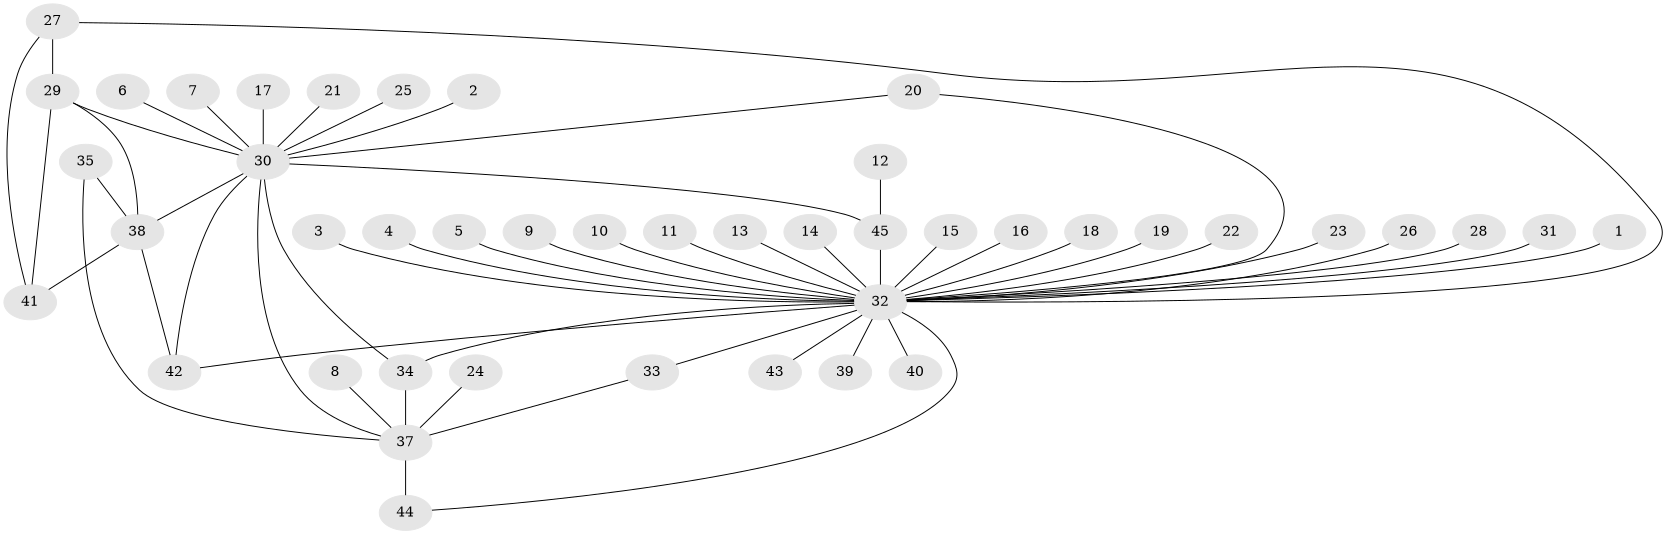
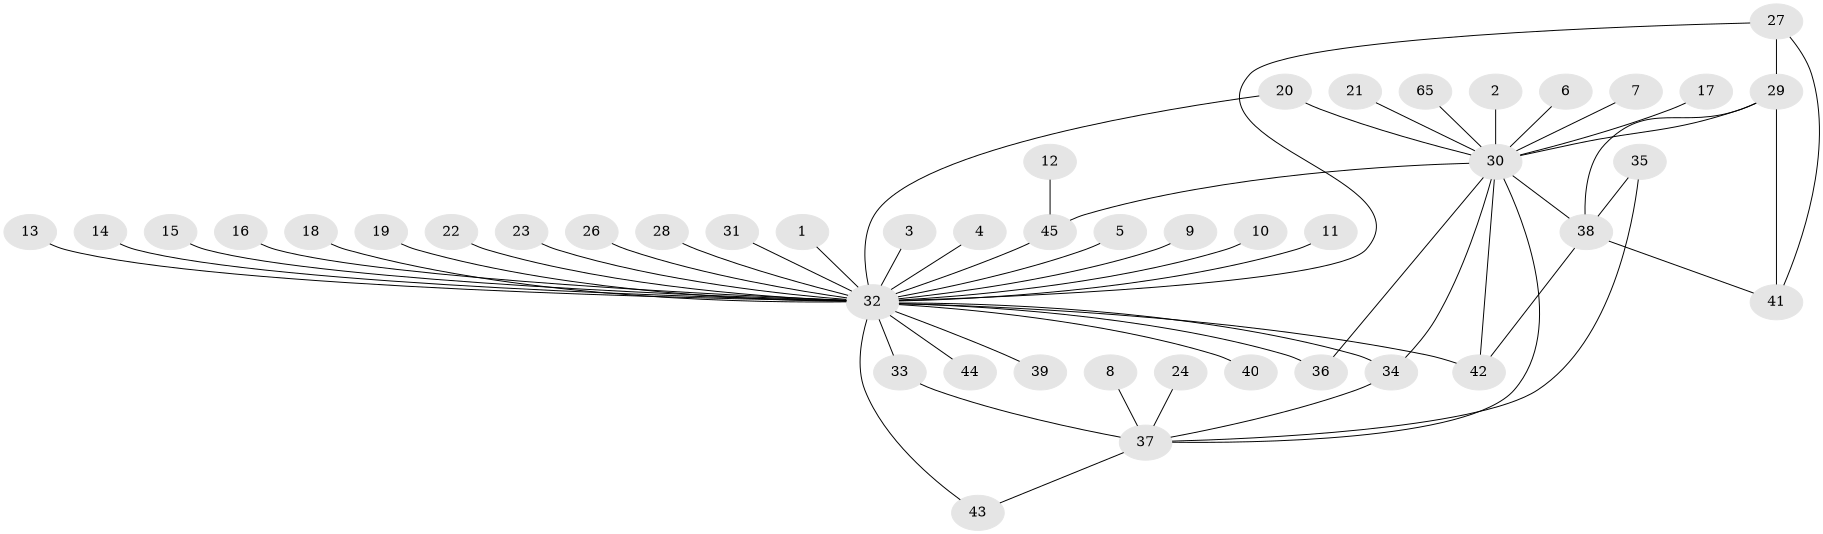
node "25": label "25" -> "65"
node "36": added
edge "37" -- "44": now "37" -- "43"
